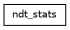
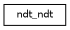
node "ndt_stats": label "ndt_stats" -> "ndt_ndt"
